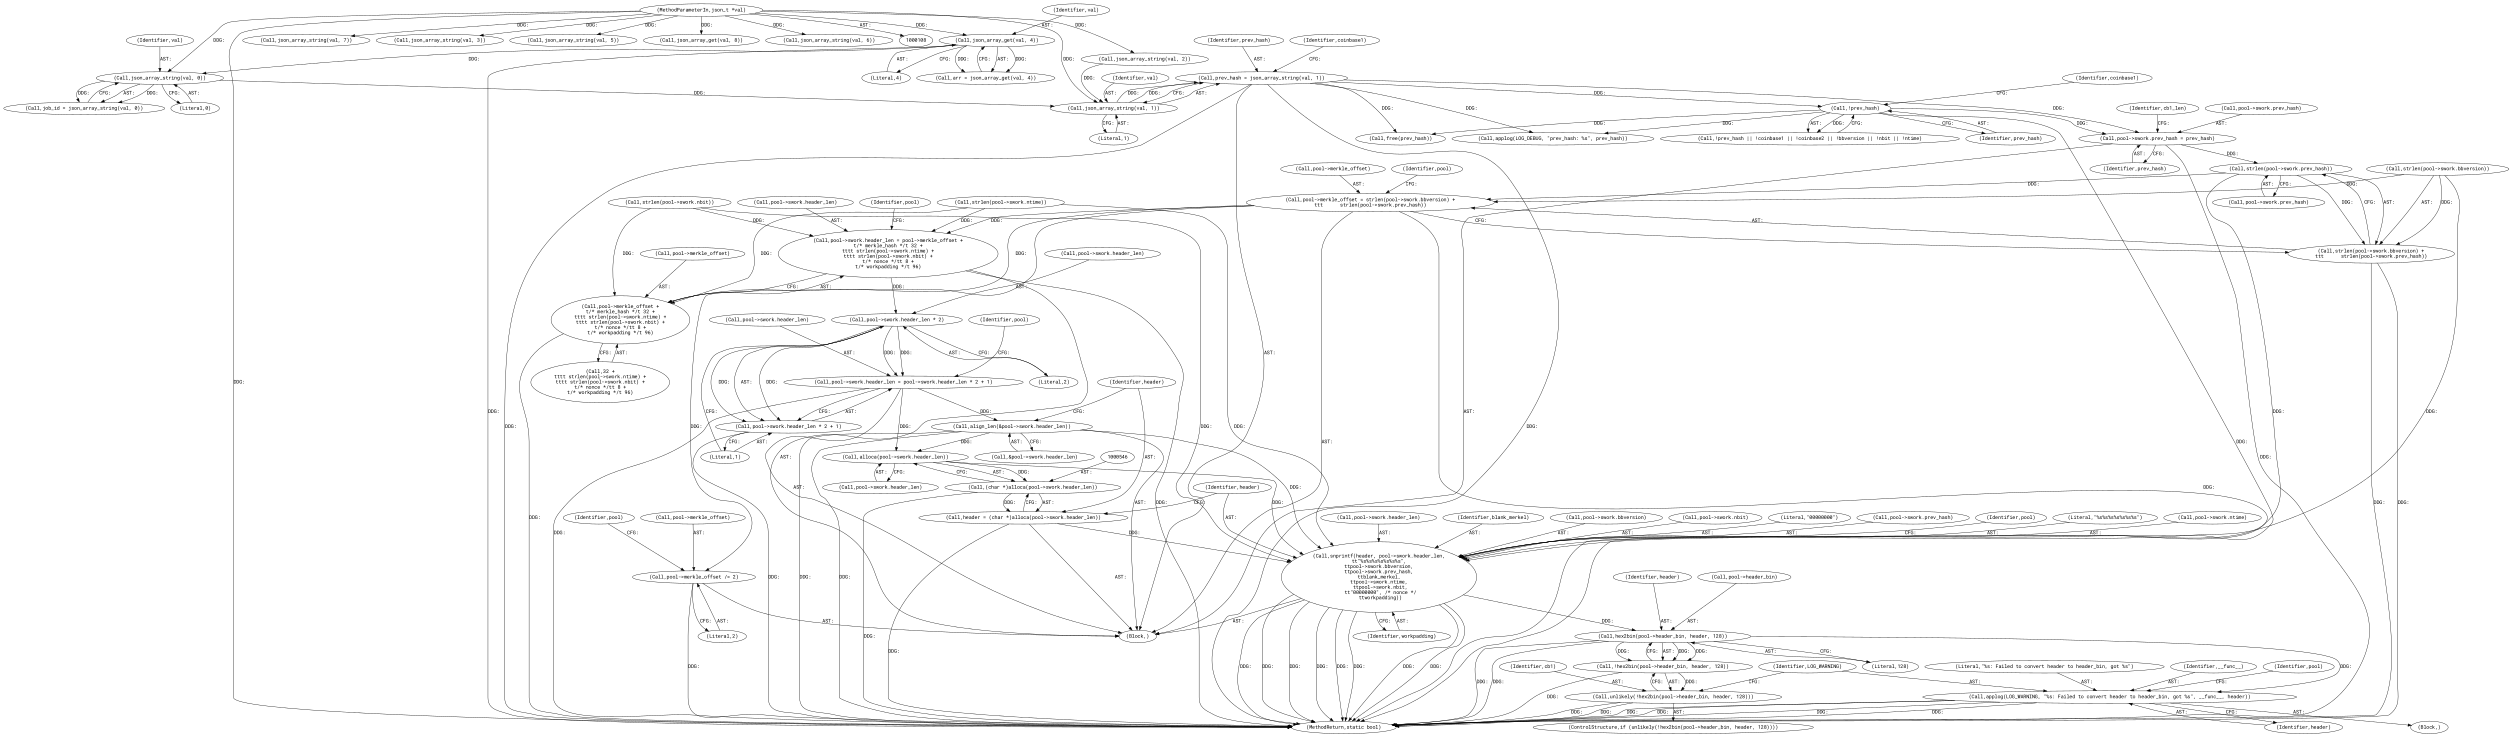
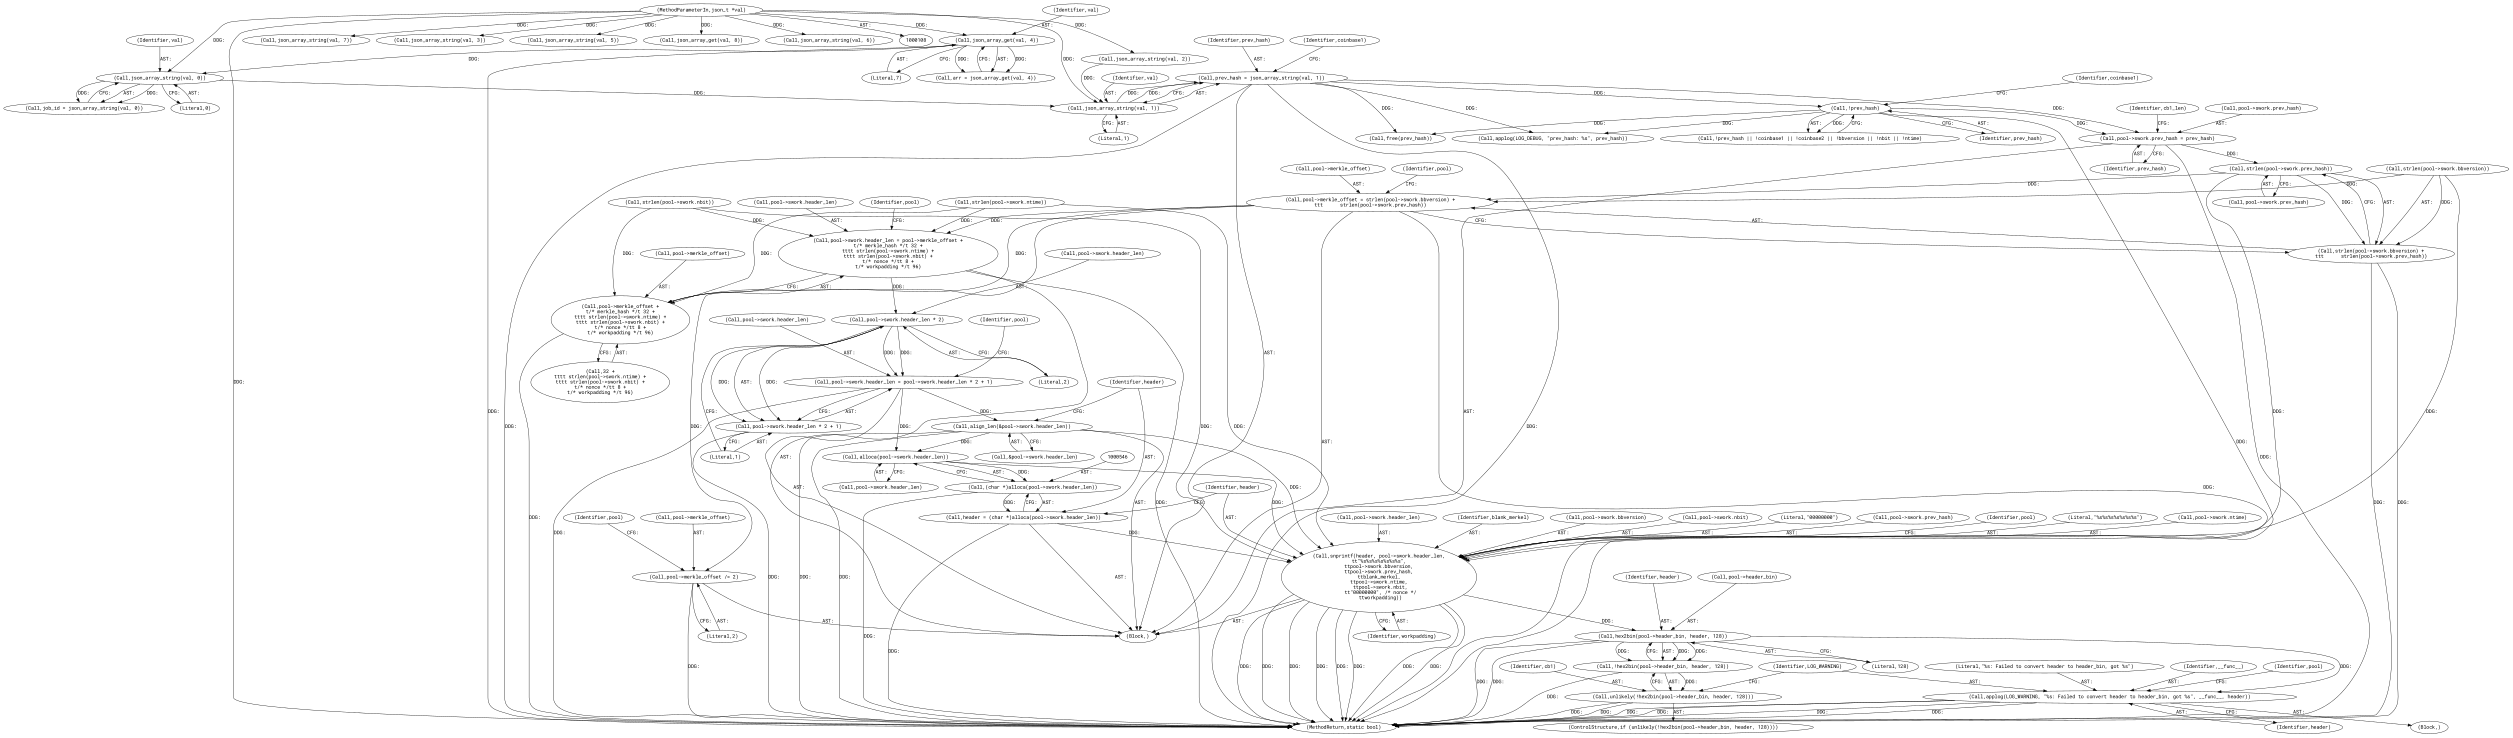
node "(Literal,4)": label "(Literal,4)" -> "(Literal,7)"
